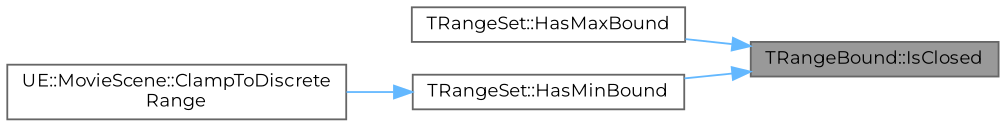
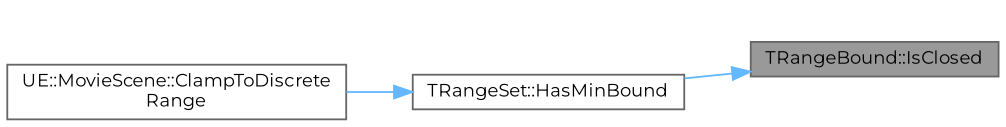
node "TRangeSet::HasMaxBound": removed
